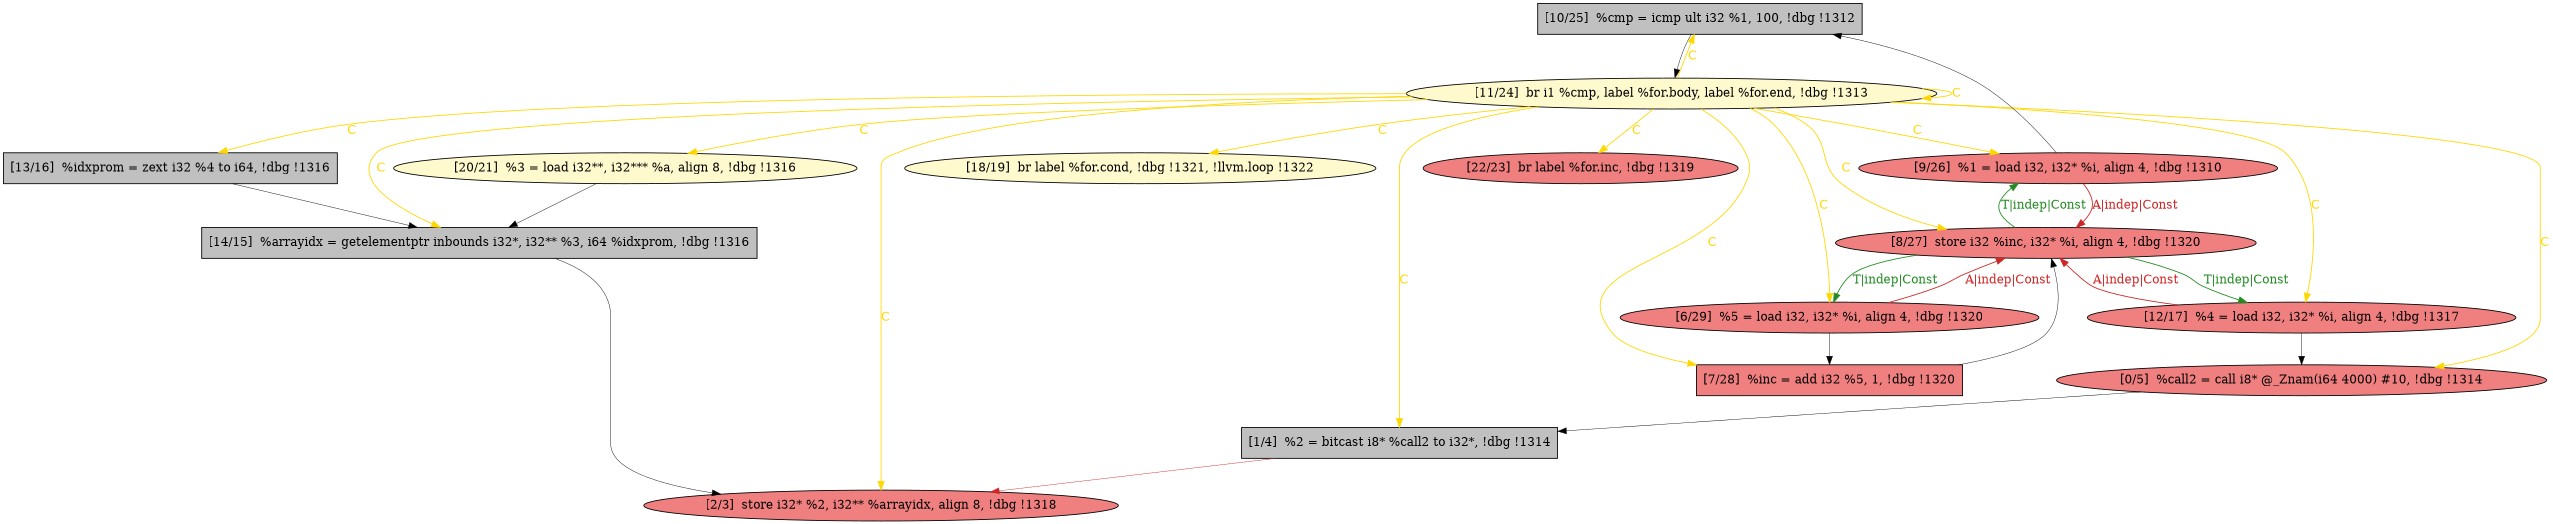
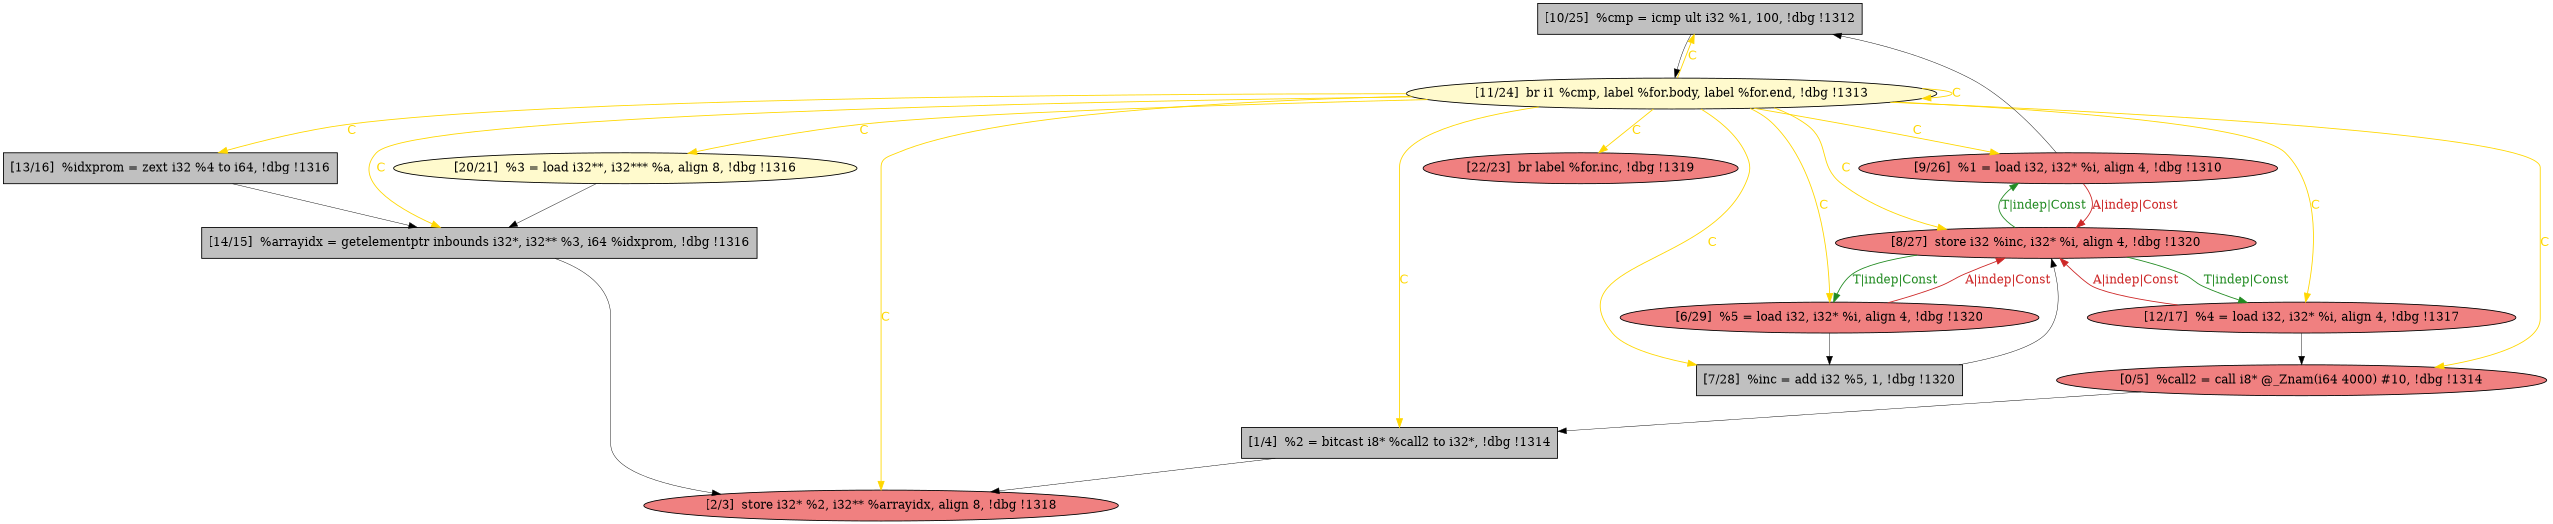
node "[18/19]  br label %for.cond, !dbg !1321, !llvm.loop !1322": removed
node "[7/28]  %inc = add i32 %5, 1, !dbg !1320": fillcolor lightcoral -> grey
edge "[1/4]  %2 = bitcast i8* %call2 to i32*, !dbg !1314" -> "[2/3]  store i32* %2, i32** %arrayidx, align 8, !dbg !1318": color firebrick3 -> black
